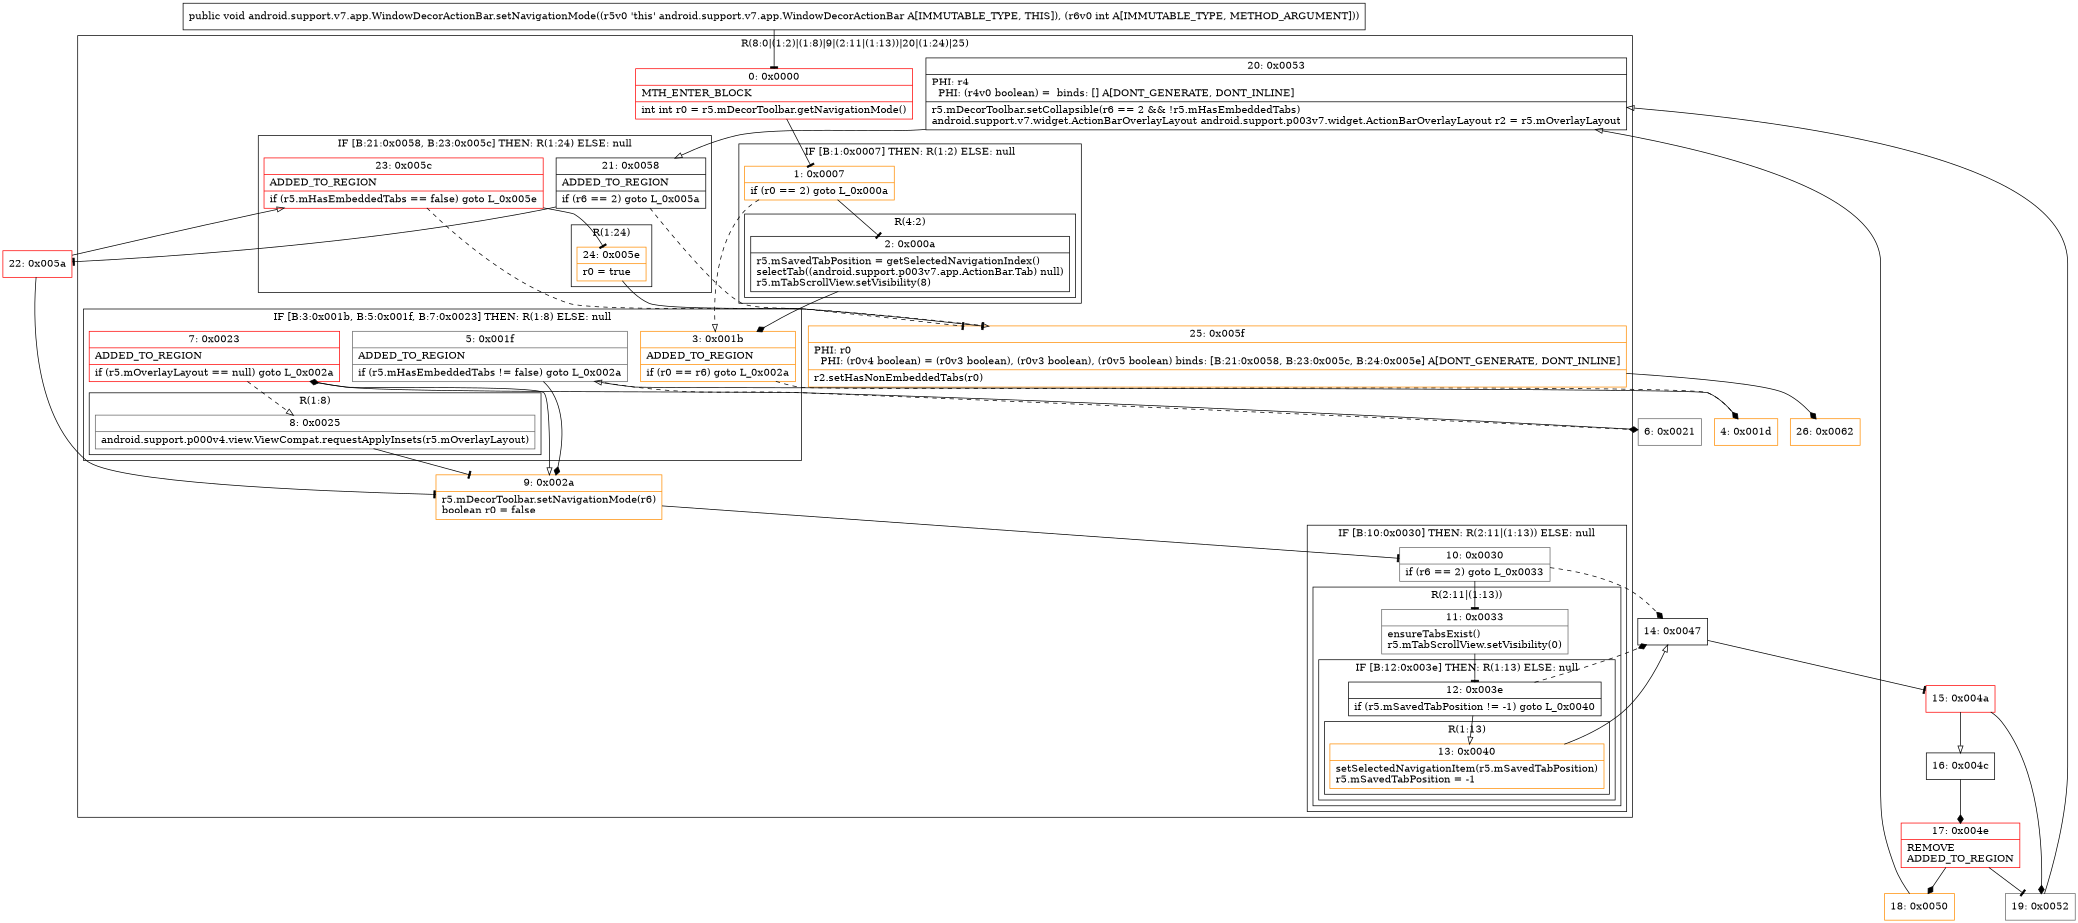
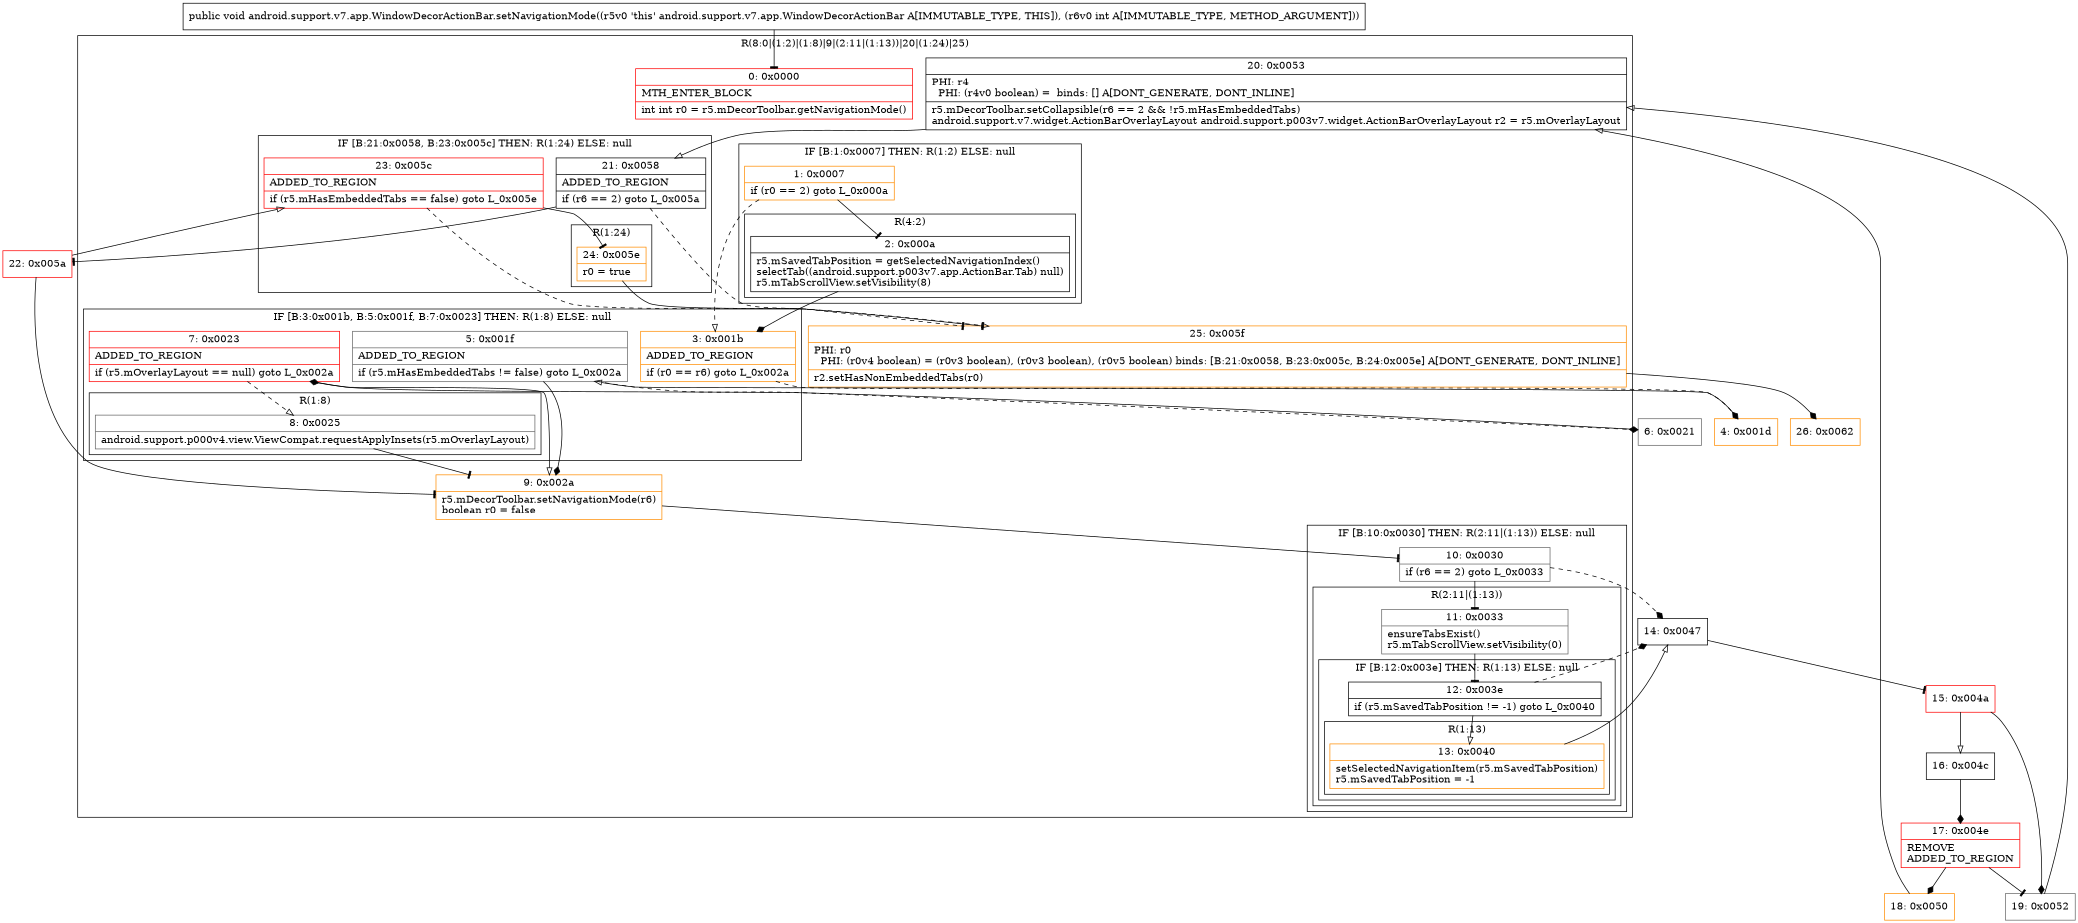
edge "0: 0x0000" -> "1: 0x0007": removed
